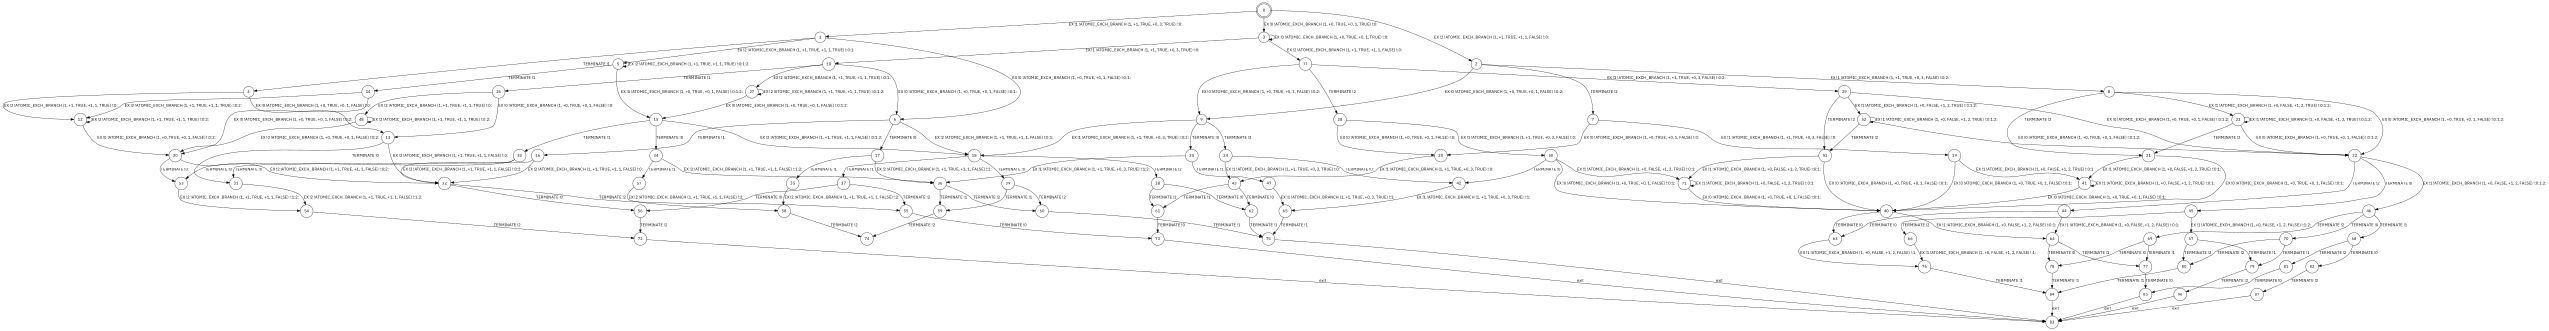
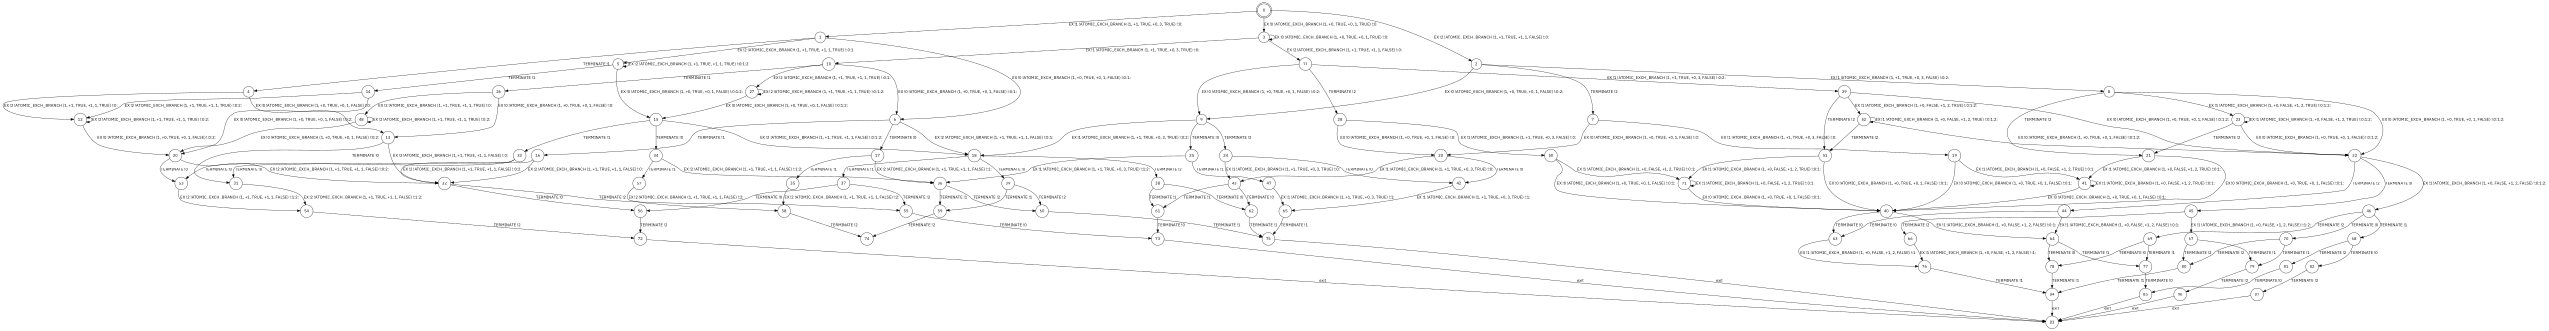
edge "50" -> "42": now "20" -> "42"
